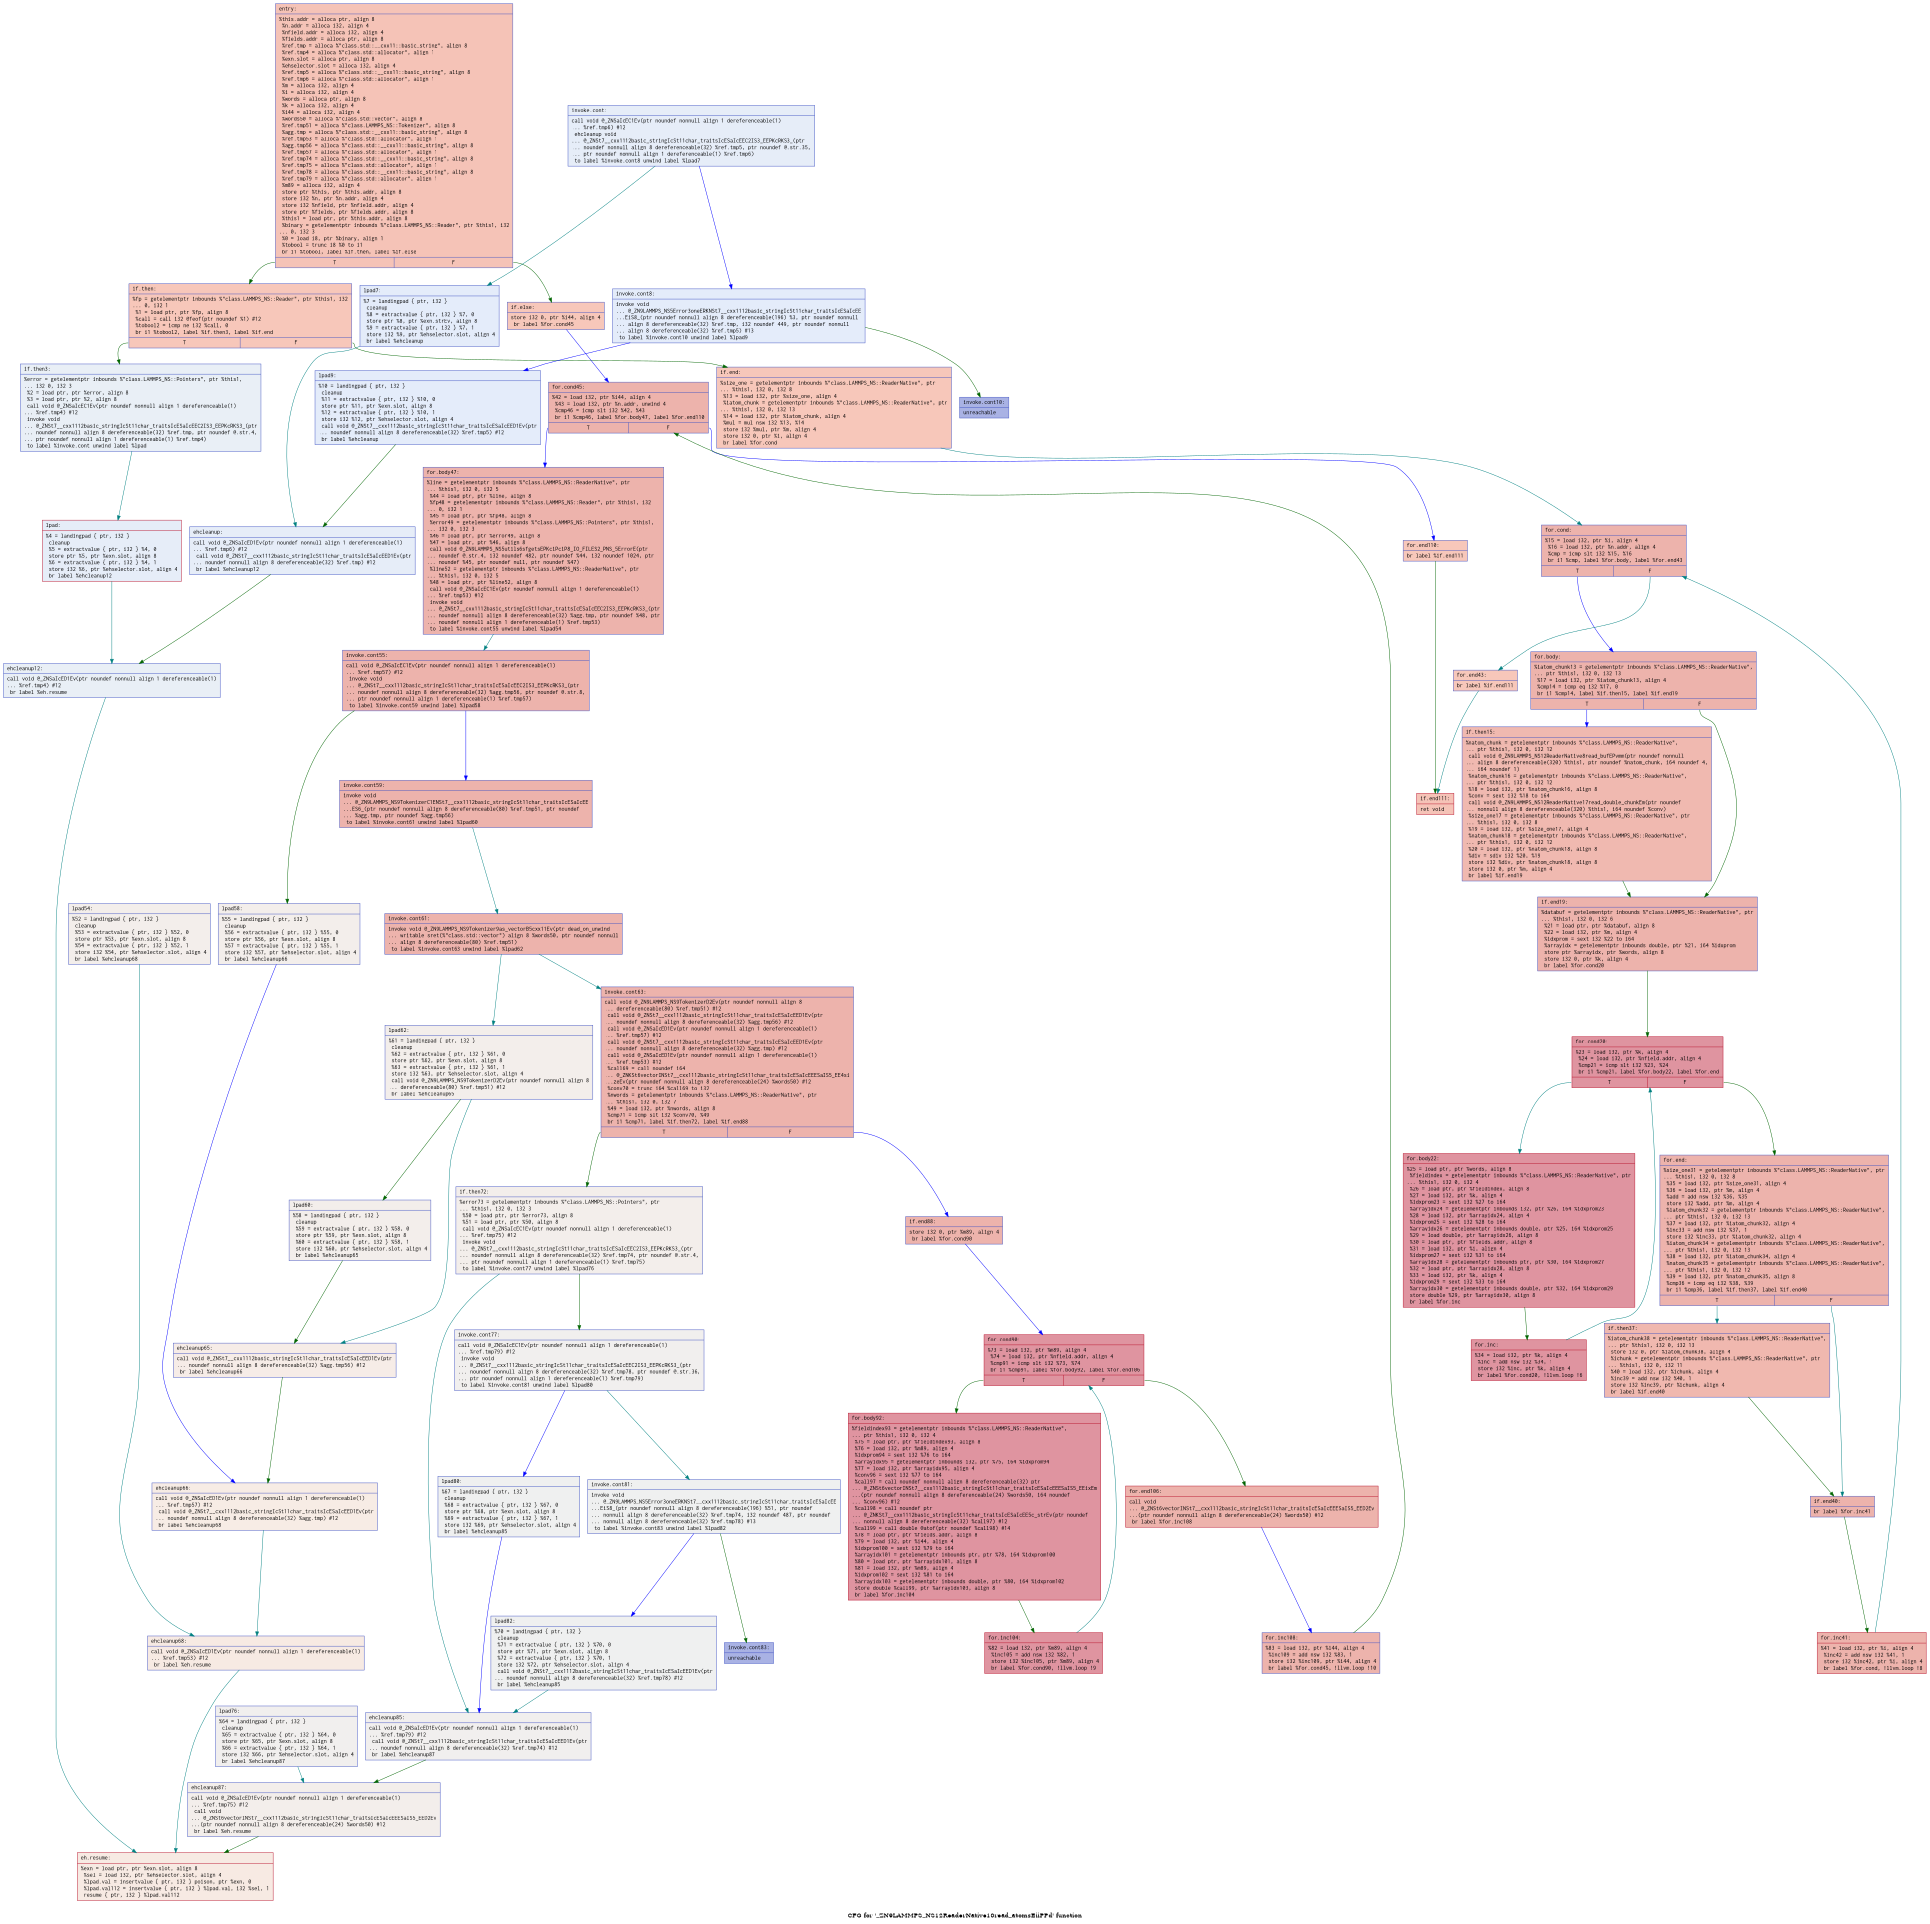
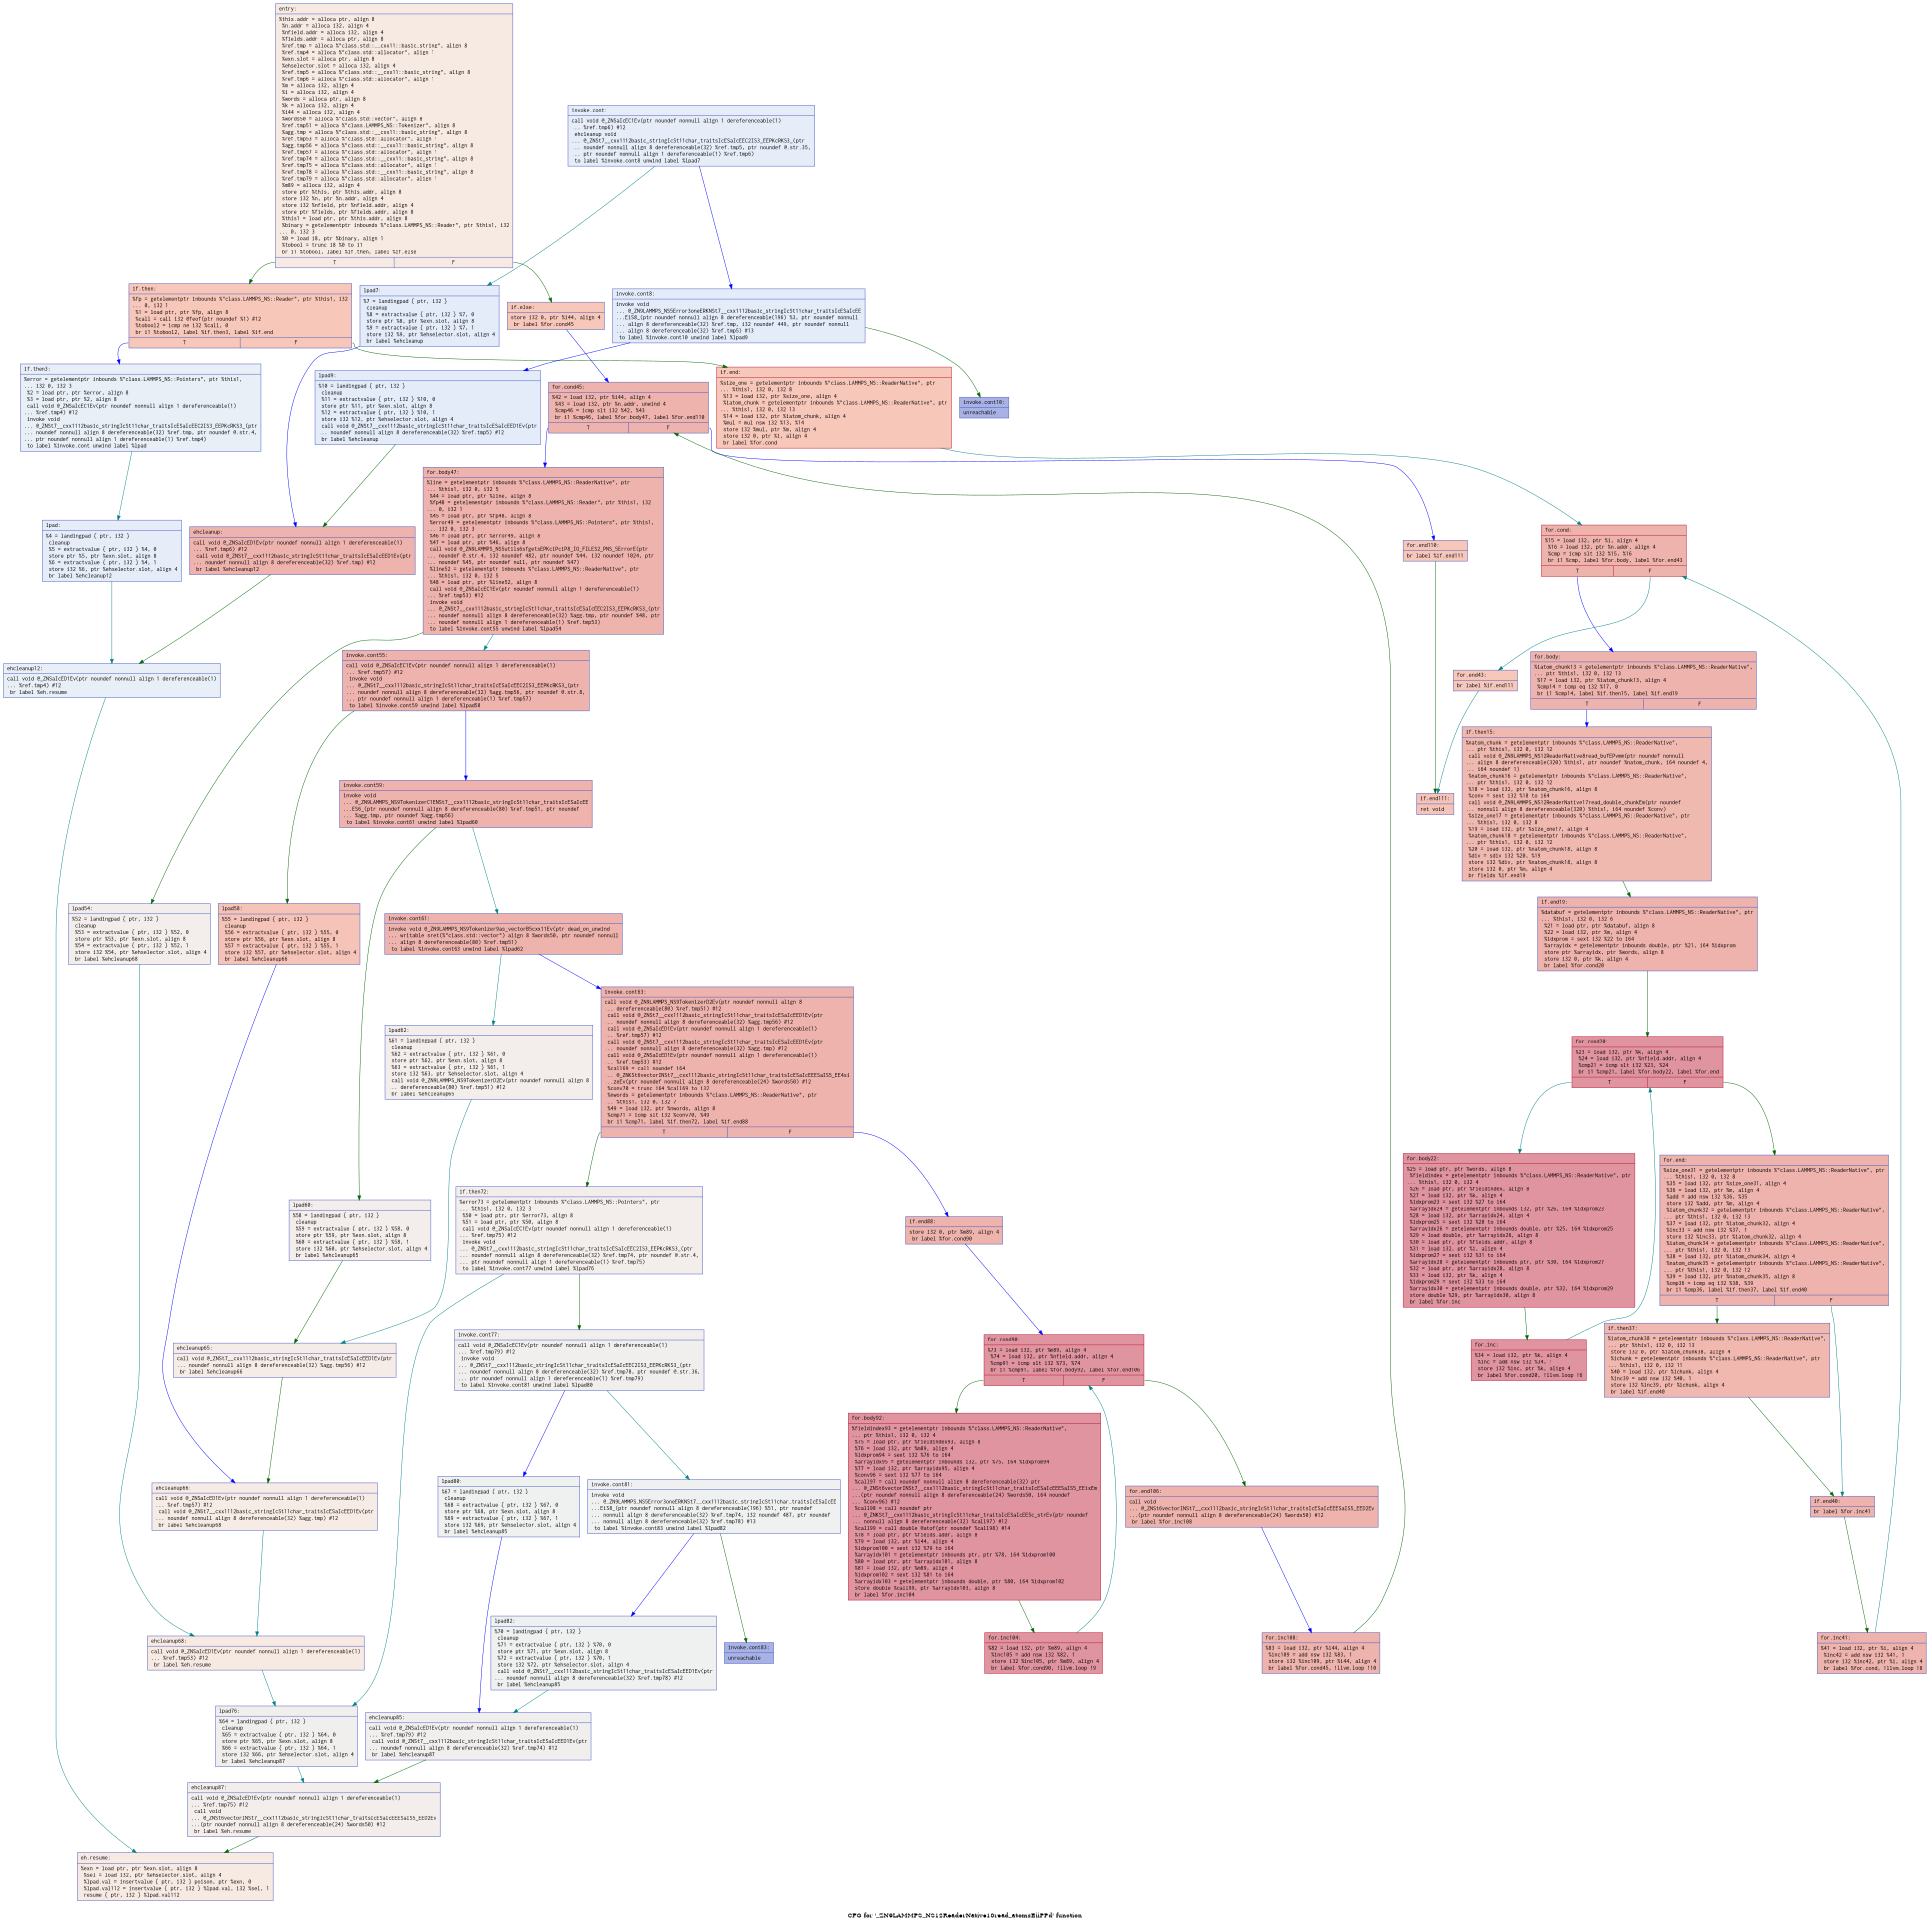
node "entry:": fillcolor #e8765c70 -> #eed0c070
node "lpad7:": text "store ptr %8, ptr %exn.strEv, align 8" -> "store ptr %8, ptr %exn.slot, align 8"
edge "if.then:" -> "if.then3:": color darkgreen -> blue
node "if.end:": color #3d50c3ff -> #b70d28ff
edge "lpad7:" -> "ehcleanup:": color teal -> blue
node "lpad:": color #b70d28ff -> #3d50c3ff
node "ehcleanup:": fillcolor #c7d7f070 -> #d6524470
node "for.cond:": color #3d50c3ff -> #b70d28ff
edge "for.body47:" -> "lpad54:": added
edge "for.body:" -> "if.end19:": removed
node "if.end111:": color #b70d28ff -> #3d50c3ff
node "if.then15:": text "br label %if.end19" -> "br fields %if.end19"
node "lpad58:": fillcolor #e5d8d170 -> #e8765c70
edge "invoke.cont61:" -> "invoke.cont63:": color teal -> blue
edge "lpad62:" -> "lpad60:": now "invoke.cont59:" -> "lpad60:"
edge "for.end:" -> "if.then37:": color teal -> darkgreen
edge "if.then72:" -> "ehcleanup85:": now "if.then72:" -> "lpad76:"
node "for.end106:": color #b70d28ff -> #3d50c3ff
node "for.inc41:": color #b70d28ff -> #3d50c3ff
edge "ehcleanup68:" -> "eh.resume:": now "ehcleanup68:" -> "lpad76:"
node "eh.resume:": color #b70d28ff -> #3d50c3ff
